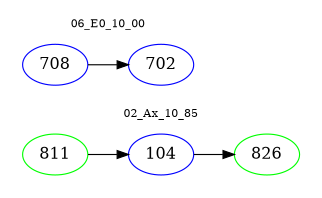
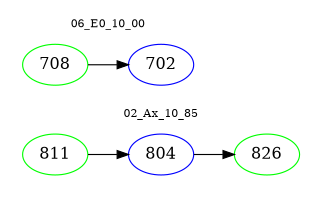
node "708": color blue -> green
node "104": label "104" -> "804"
